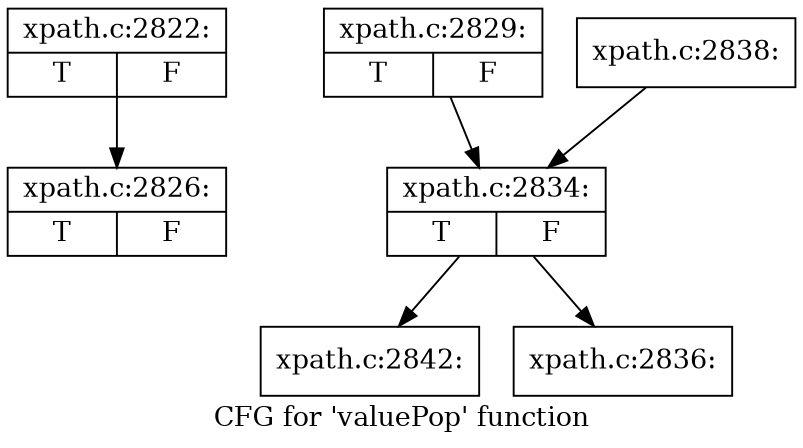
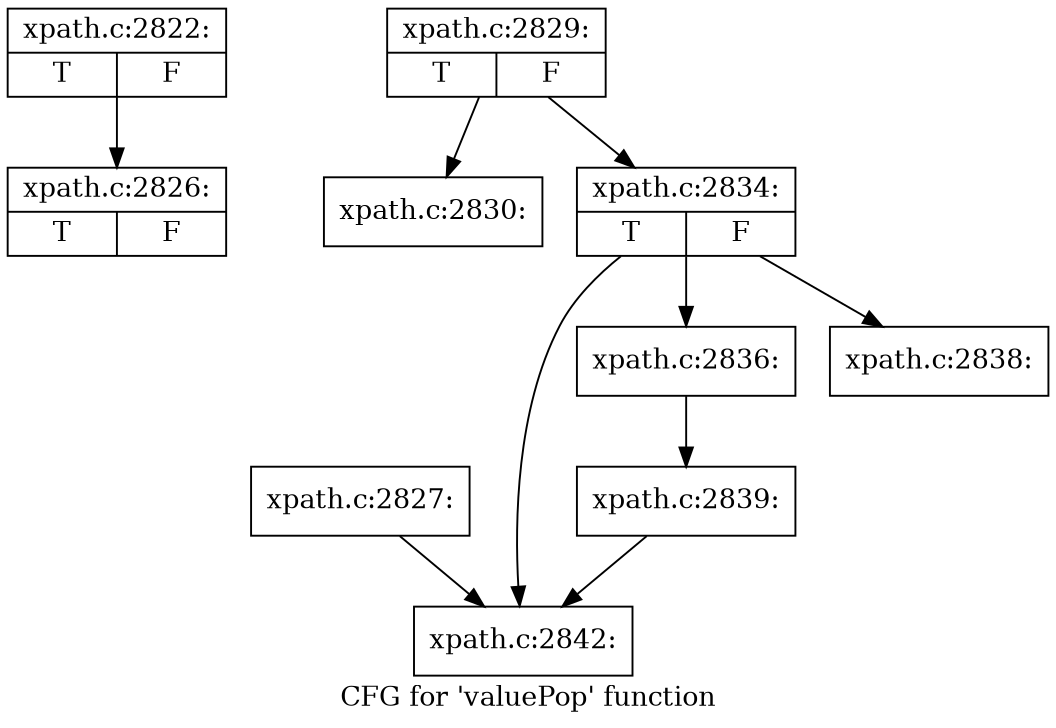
edge "xpath.c:2838:" -> "xpath.c:2834:": reversed
node "xpath.c:2830:": added
node "xpath.c:2827:": added
node "xpath.c:2839:": added
